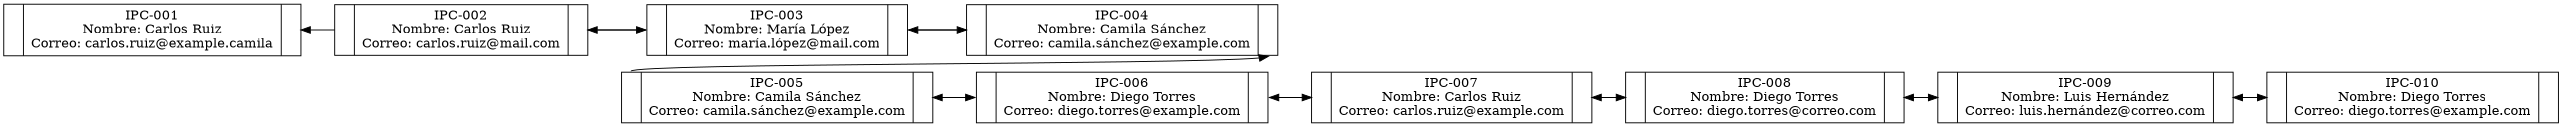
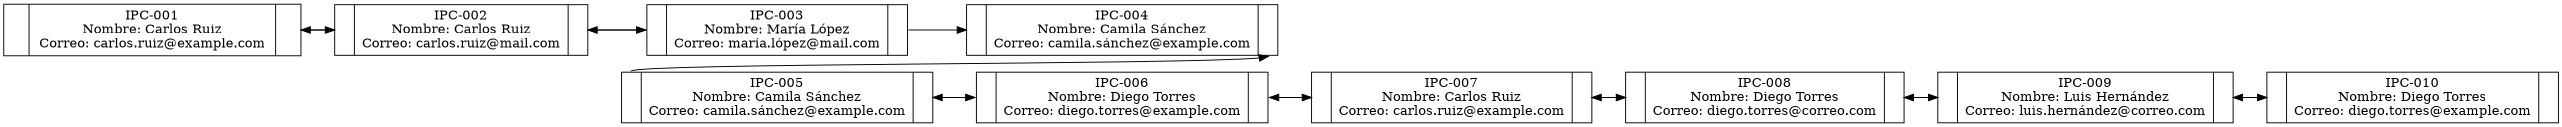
edge "IPC-001" -> "IPC-002": added
edge "IPC-004" -> "IPC-003": removed
node "IPC-001": text "Correo: carlos.ruiz@example.camila" -> "Correo: carlos.ruiz@example.com"
